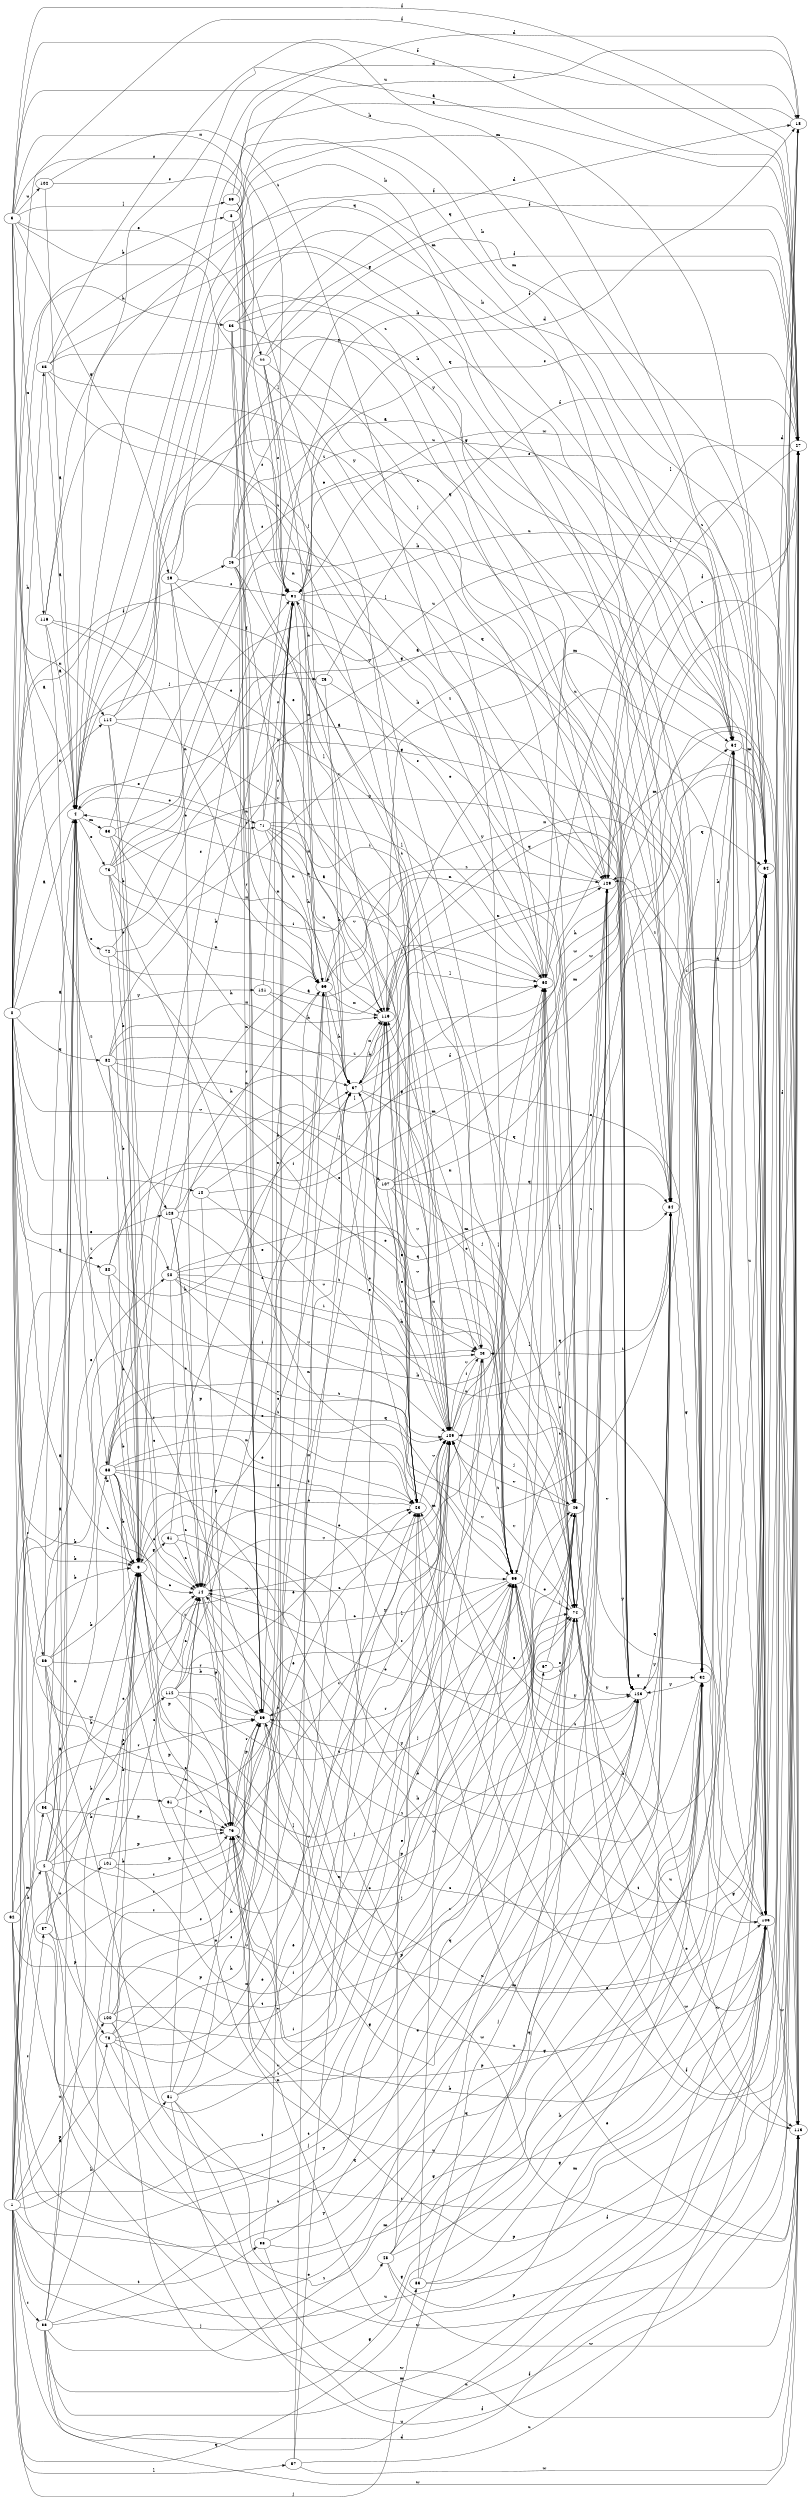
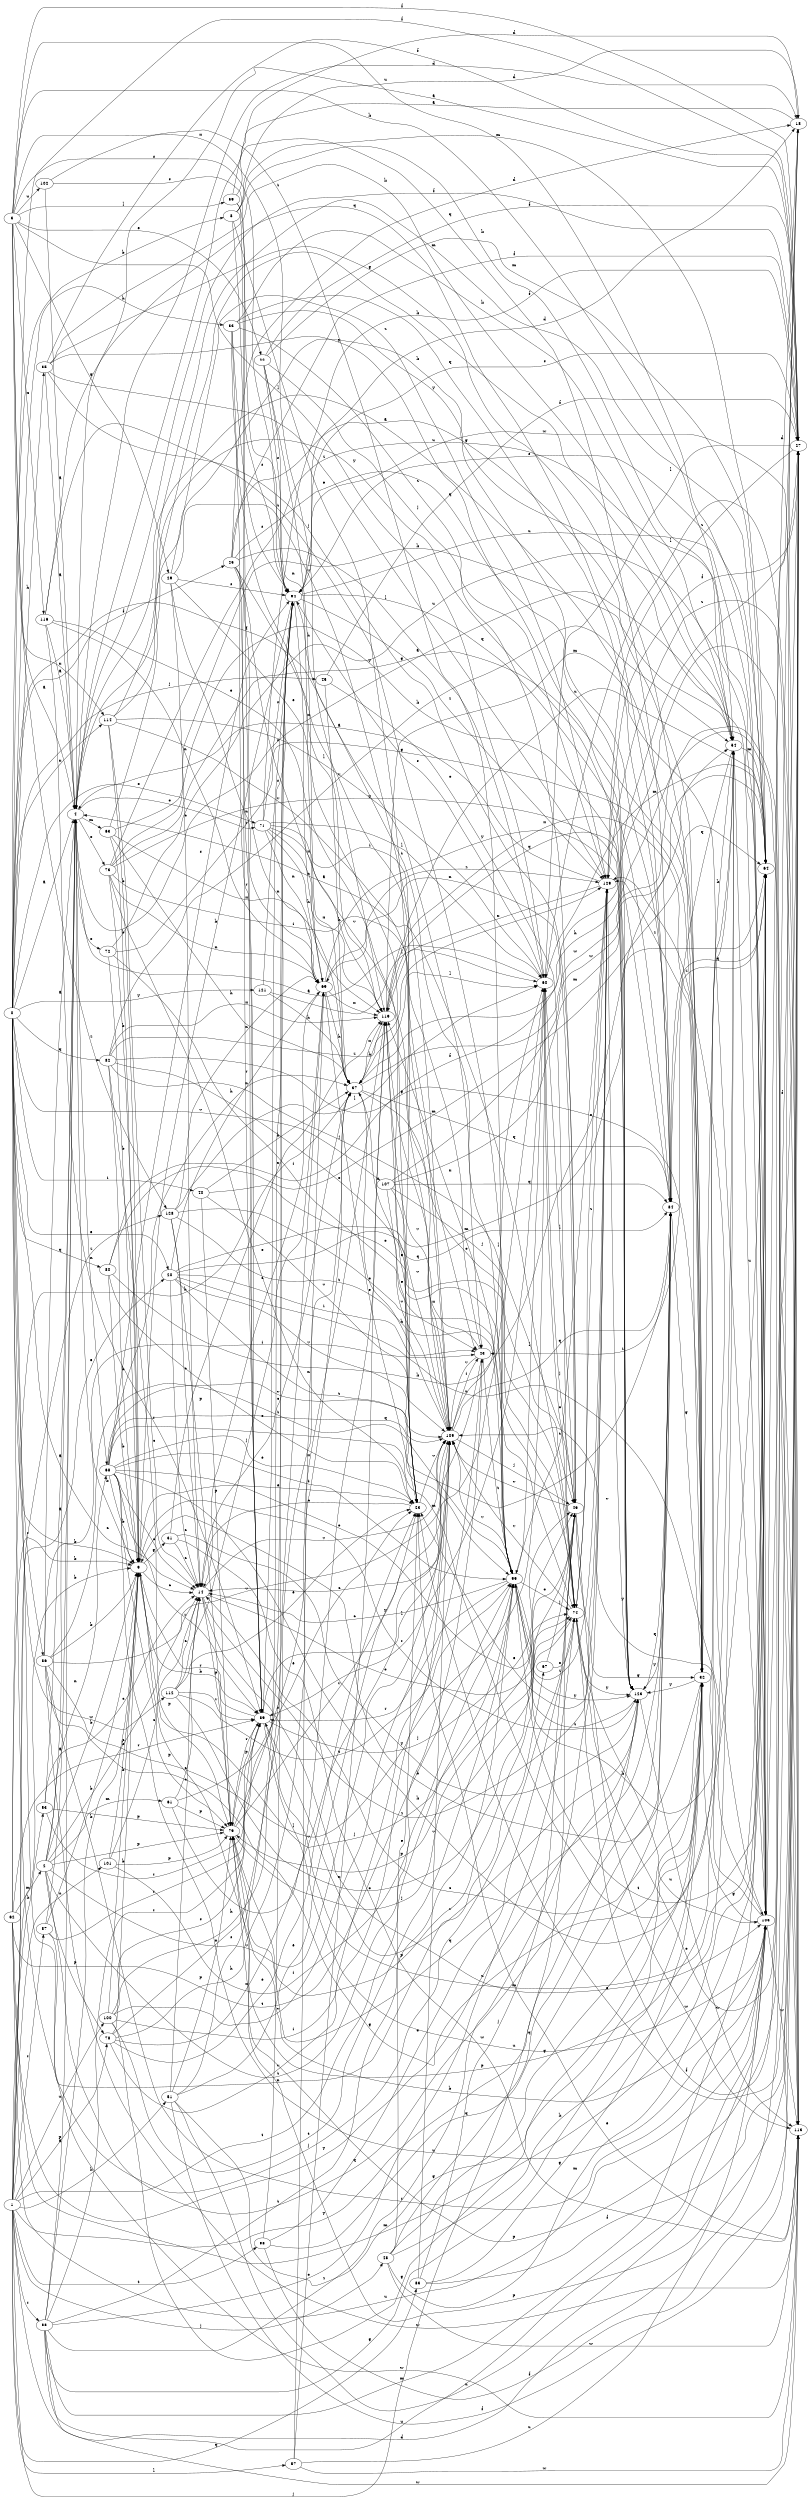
node "10": label "10" -> "40"
edge "112" -> "69": label "n" -> "j"
